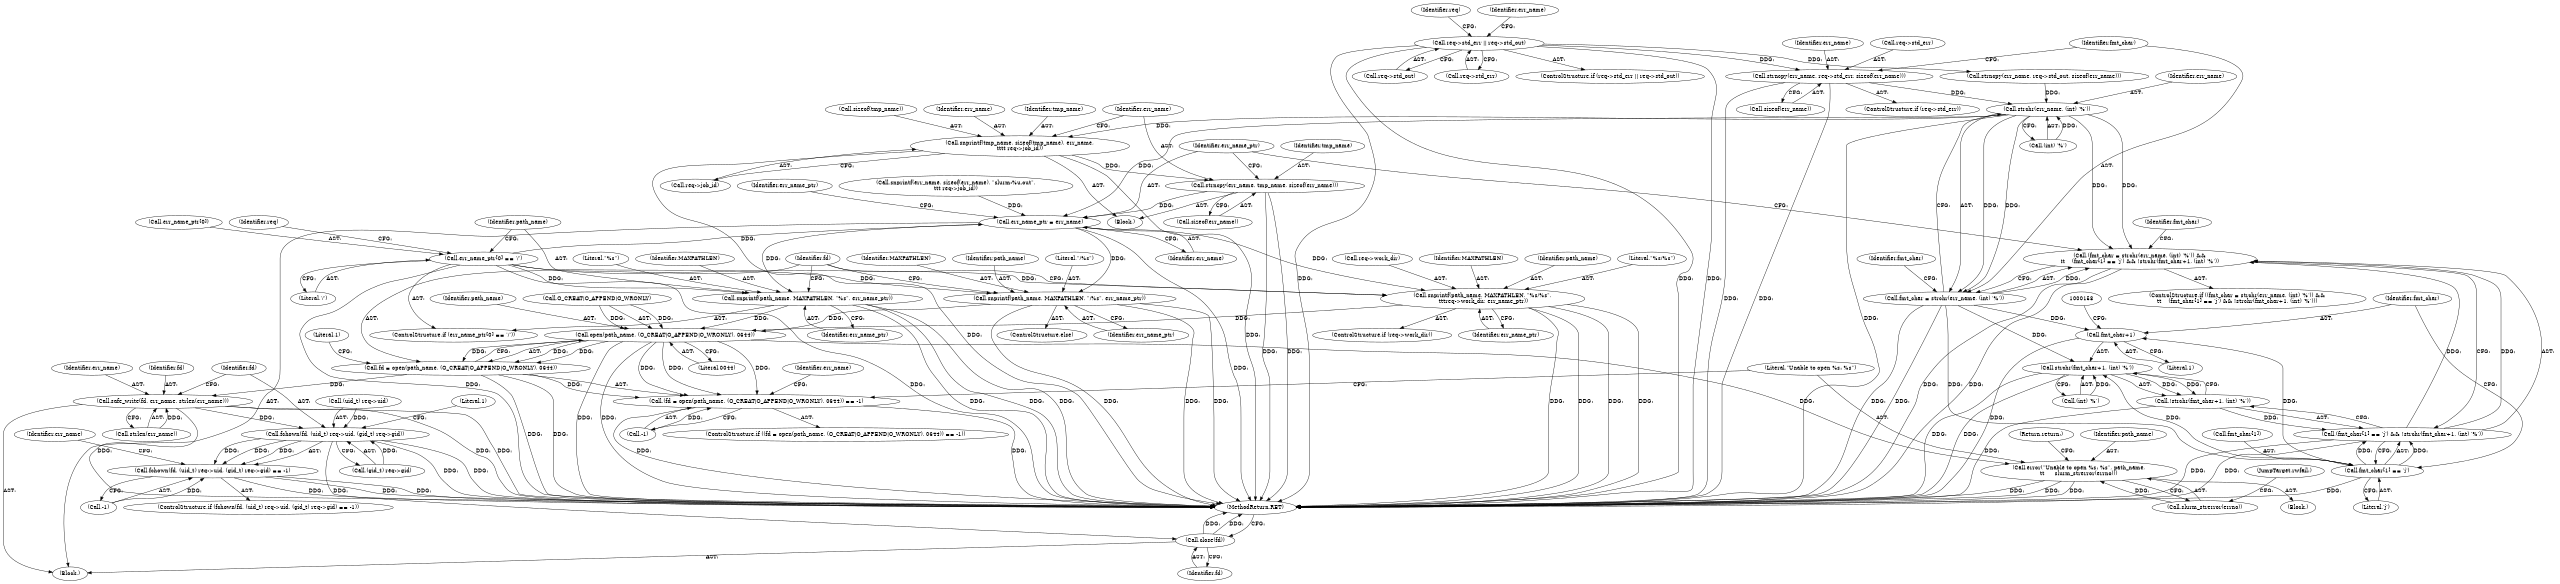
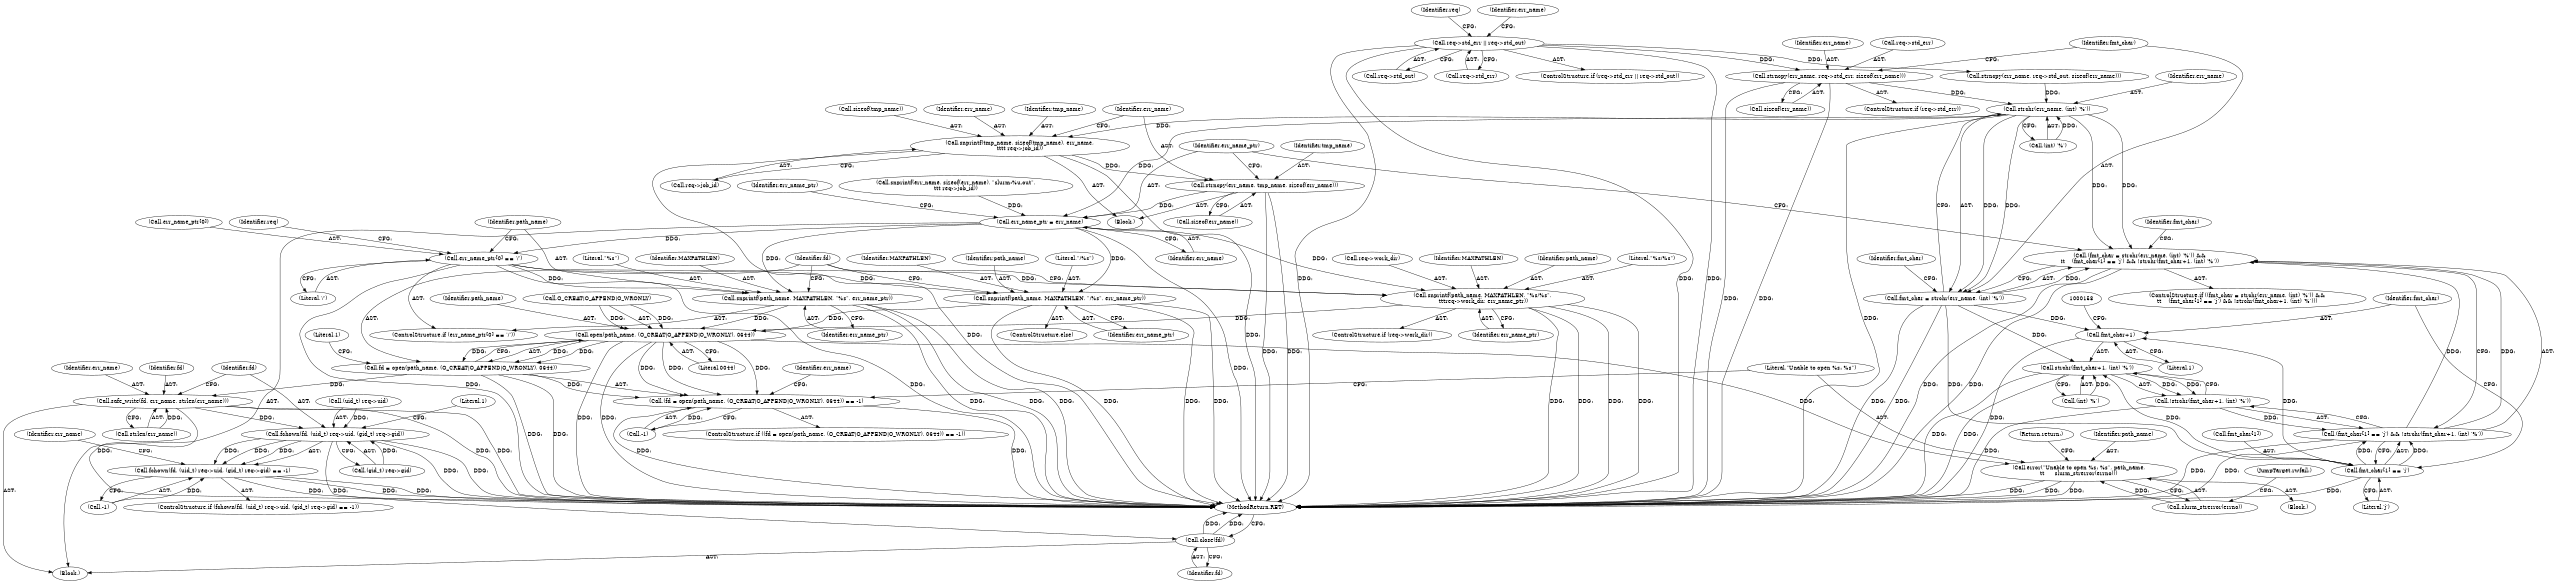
edge "(Call,err_name_ptr[0] == '/')" -> "(Call,err_name_ptr = err_name)": reversed
